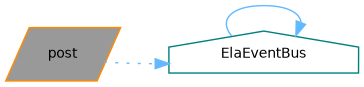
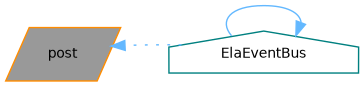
edge "post" -> "ElaEventBus": reversed
